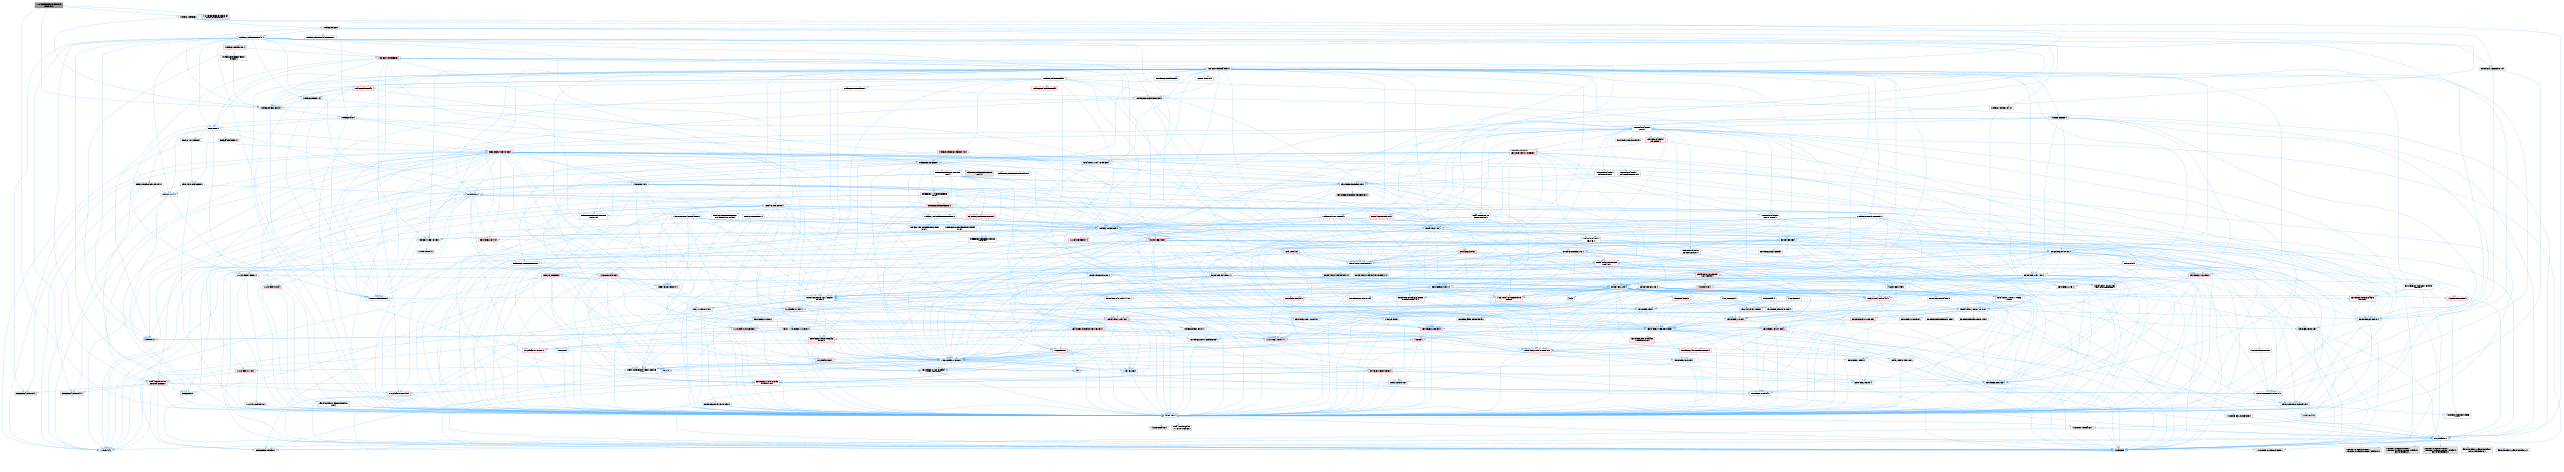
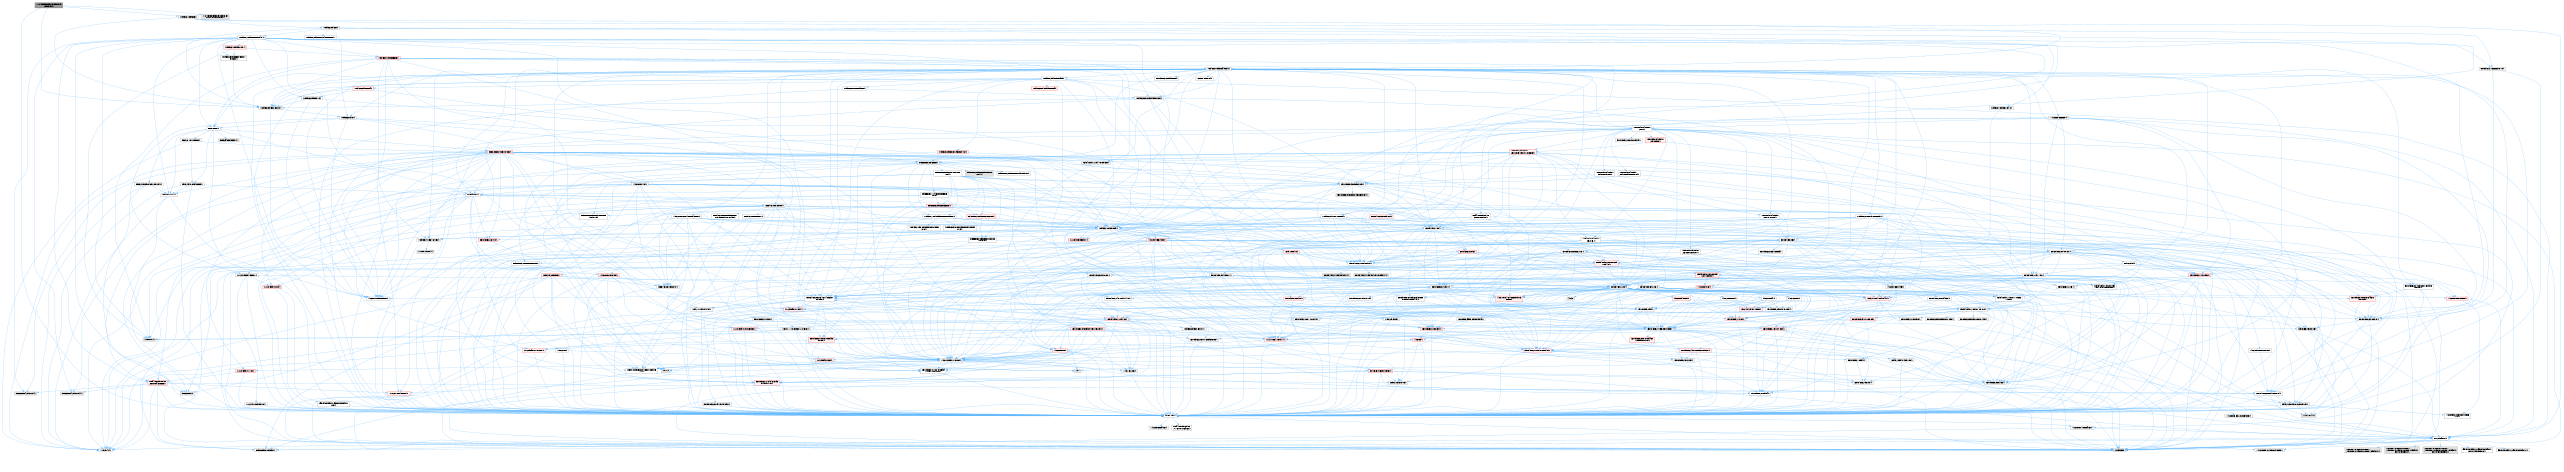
edge "Templates/PointerIsConvertible FromTo.h" -> "Misc/StaticAssertComplete Type.h": now "Misc/ReverseIterate.h" -> "Misc/StaticAssertComplete Type.h"
node "HAL/PlatformAtomics.h": label "HAL/PlatformAtomics.h" -> "HAL/DynamicStats.h"
